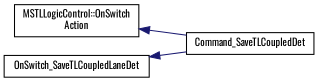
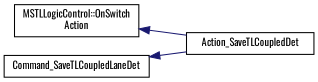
node "Command_SaveTLCoupledDet": label "Command_SaveTLCoupledDet" -> "Action_SaveTLCoupledDet"
node "OnSwitch_SaveTLCoupledLaneDet": label "OnSwitch_SaveTLCoupledLaneDet" -> "Command_SaveTLCoupledLaneDet"
